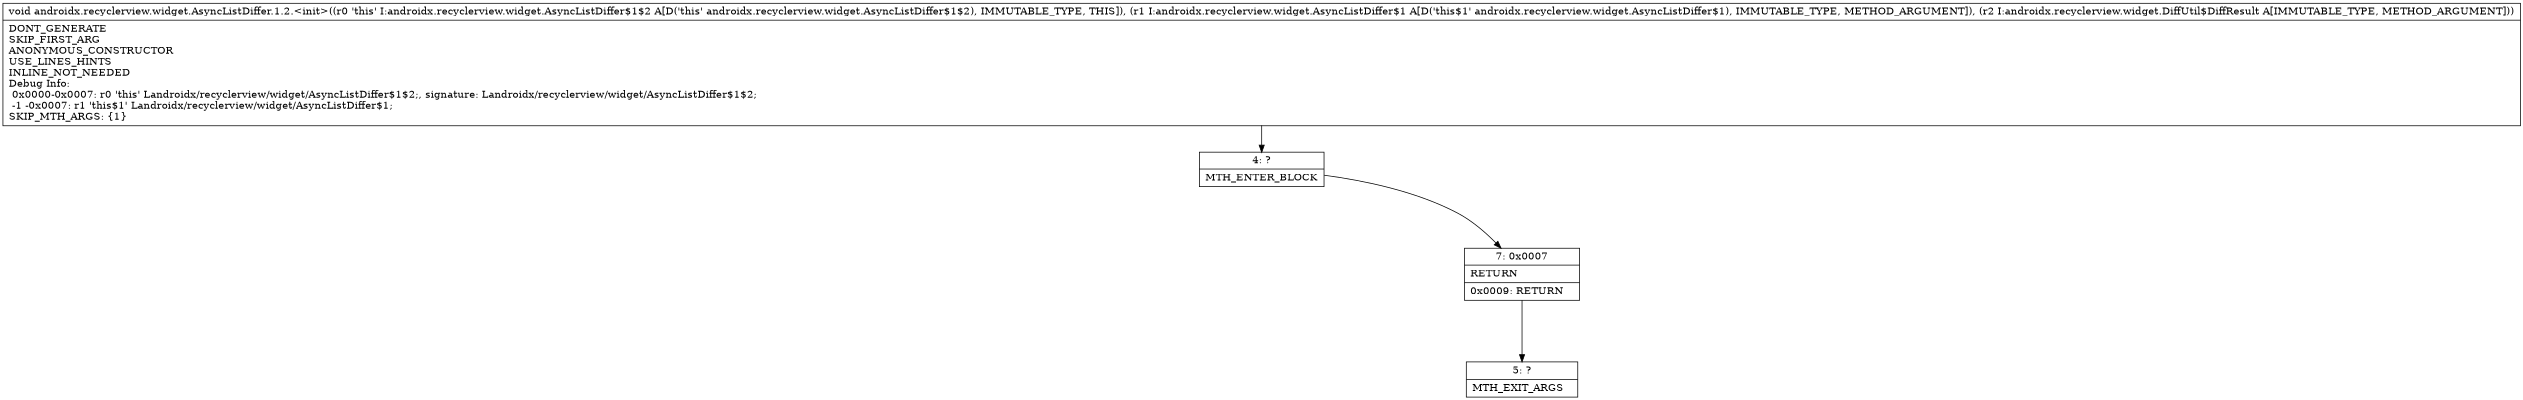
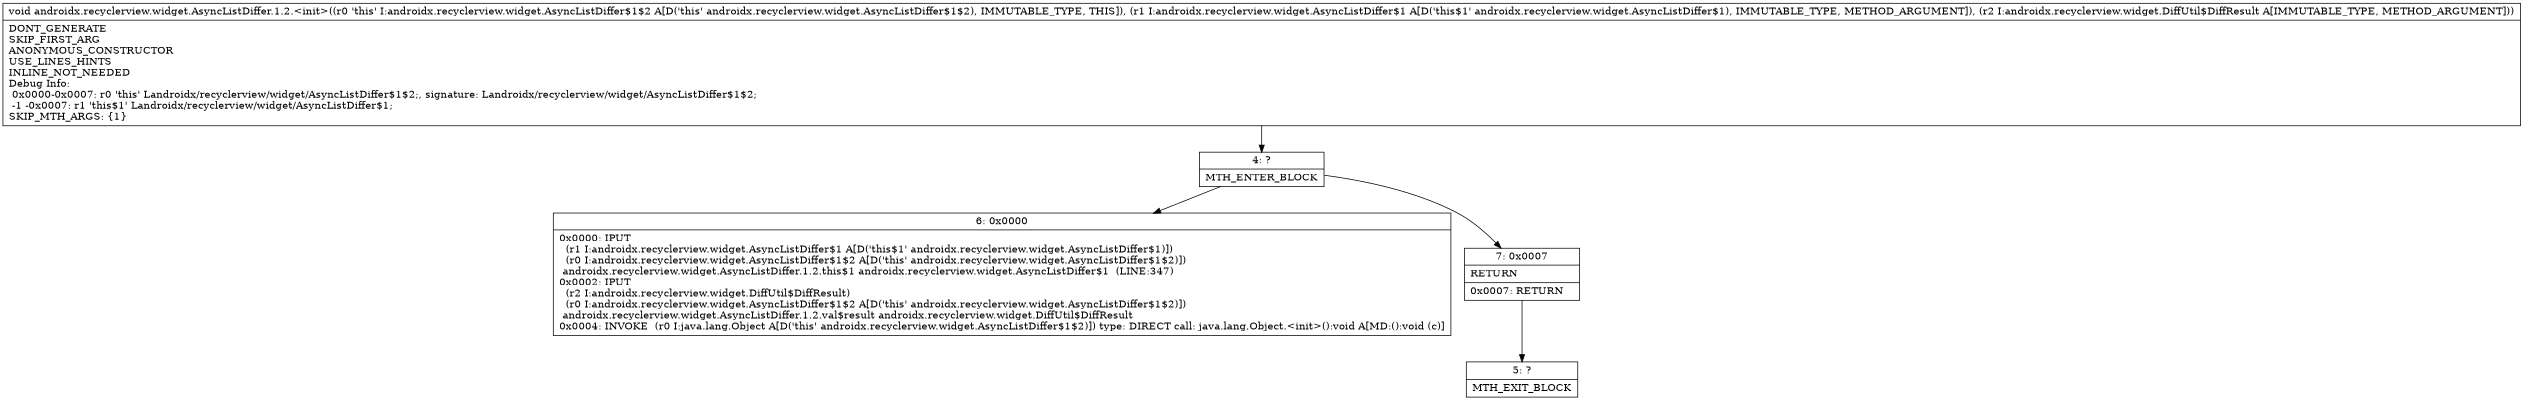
node "6: 0x0000": added
node "7: 0x0007": text "0x0009: RETURN" -> "0x0007: RETURN"
node "5: ?": text "MTH_EXIT_ARGS" -> "MTH_EXIT_BLOCK"
